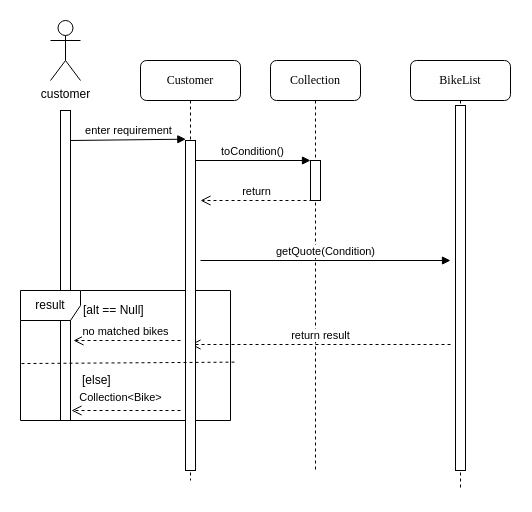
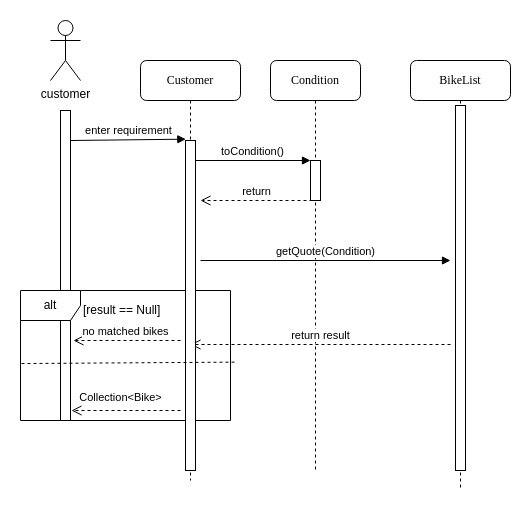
node "Collection": label "Collection" -> "Condition"
node "result": label "result" -> "alt"
node "[alt == Null]": label "[alt == Null]" -> "[result == Null]"
node "[else]": removed
